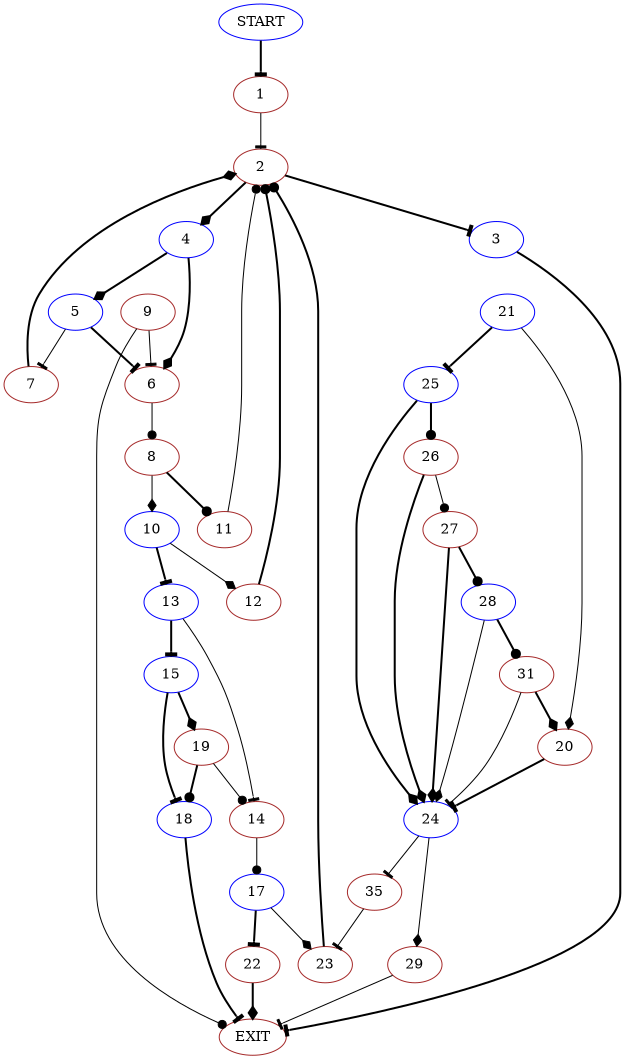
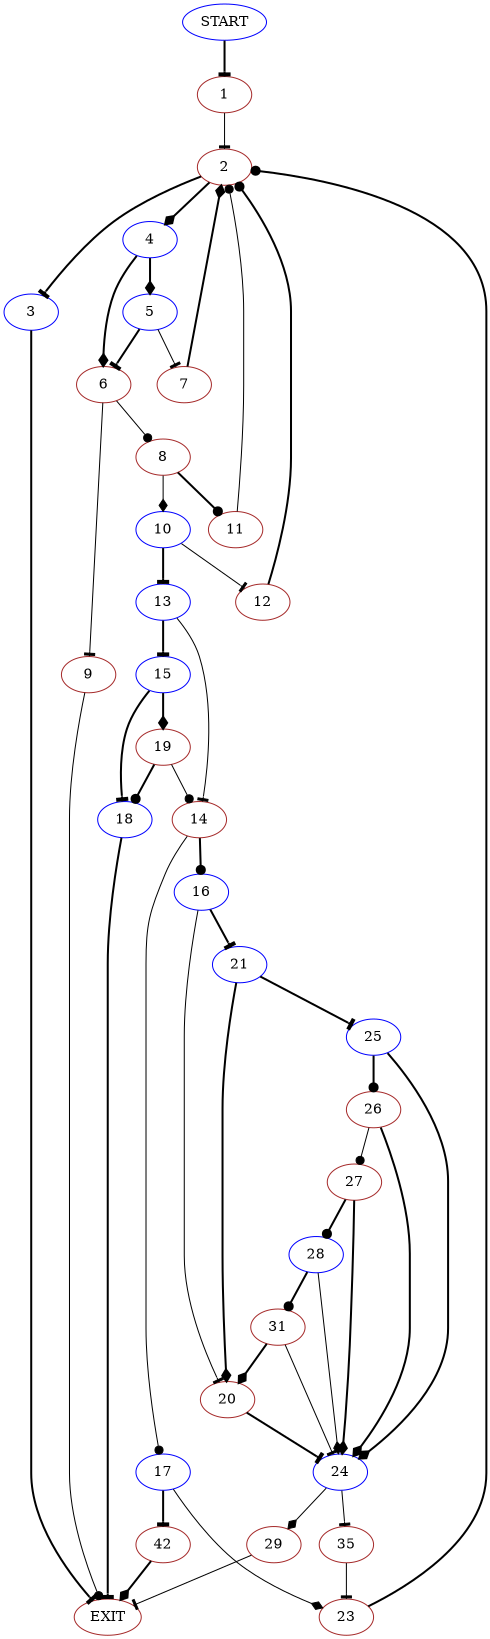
edge "9" -> "6": reversed
edge "21" -> "20": style solid -> bold
edge "10" -> "12": arrowhead diamond -> tee
node "16": added
node "22": label "22" -> "42"
